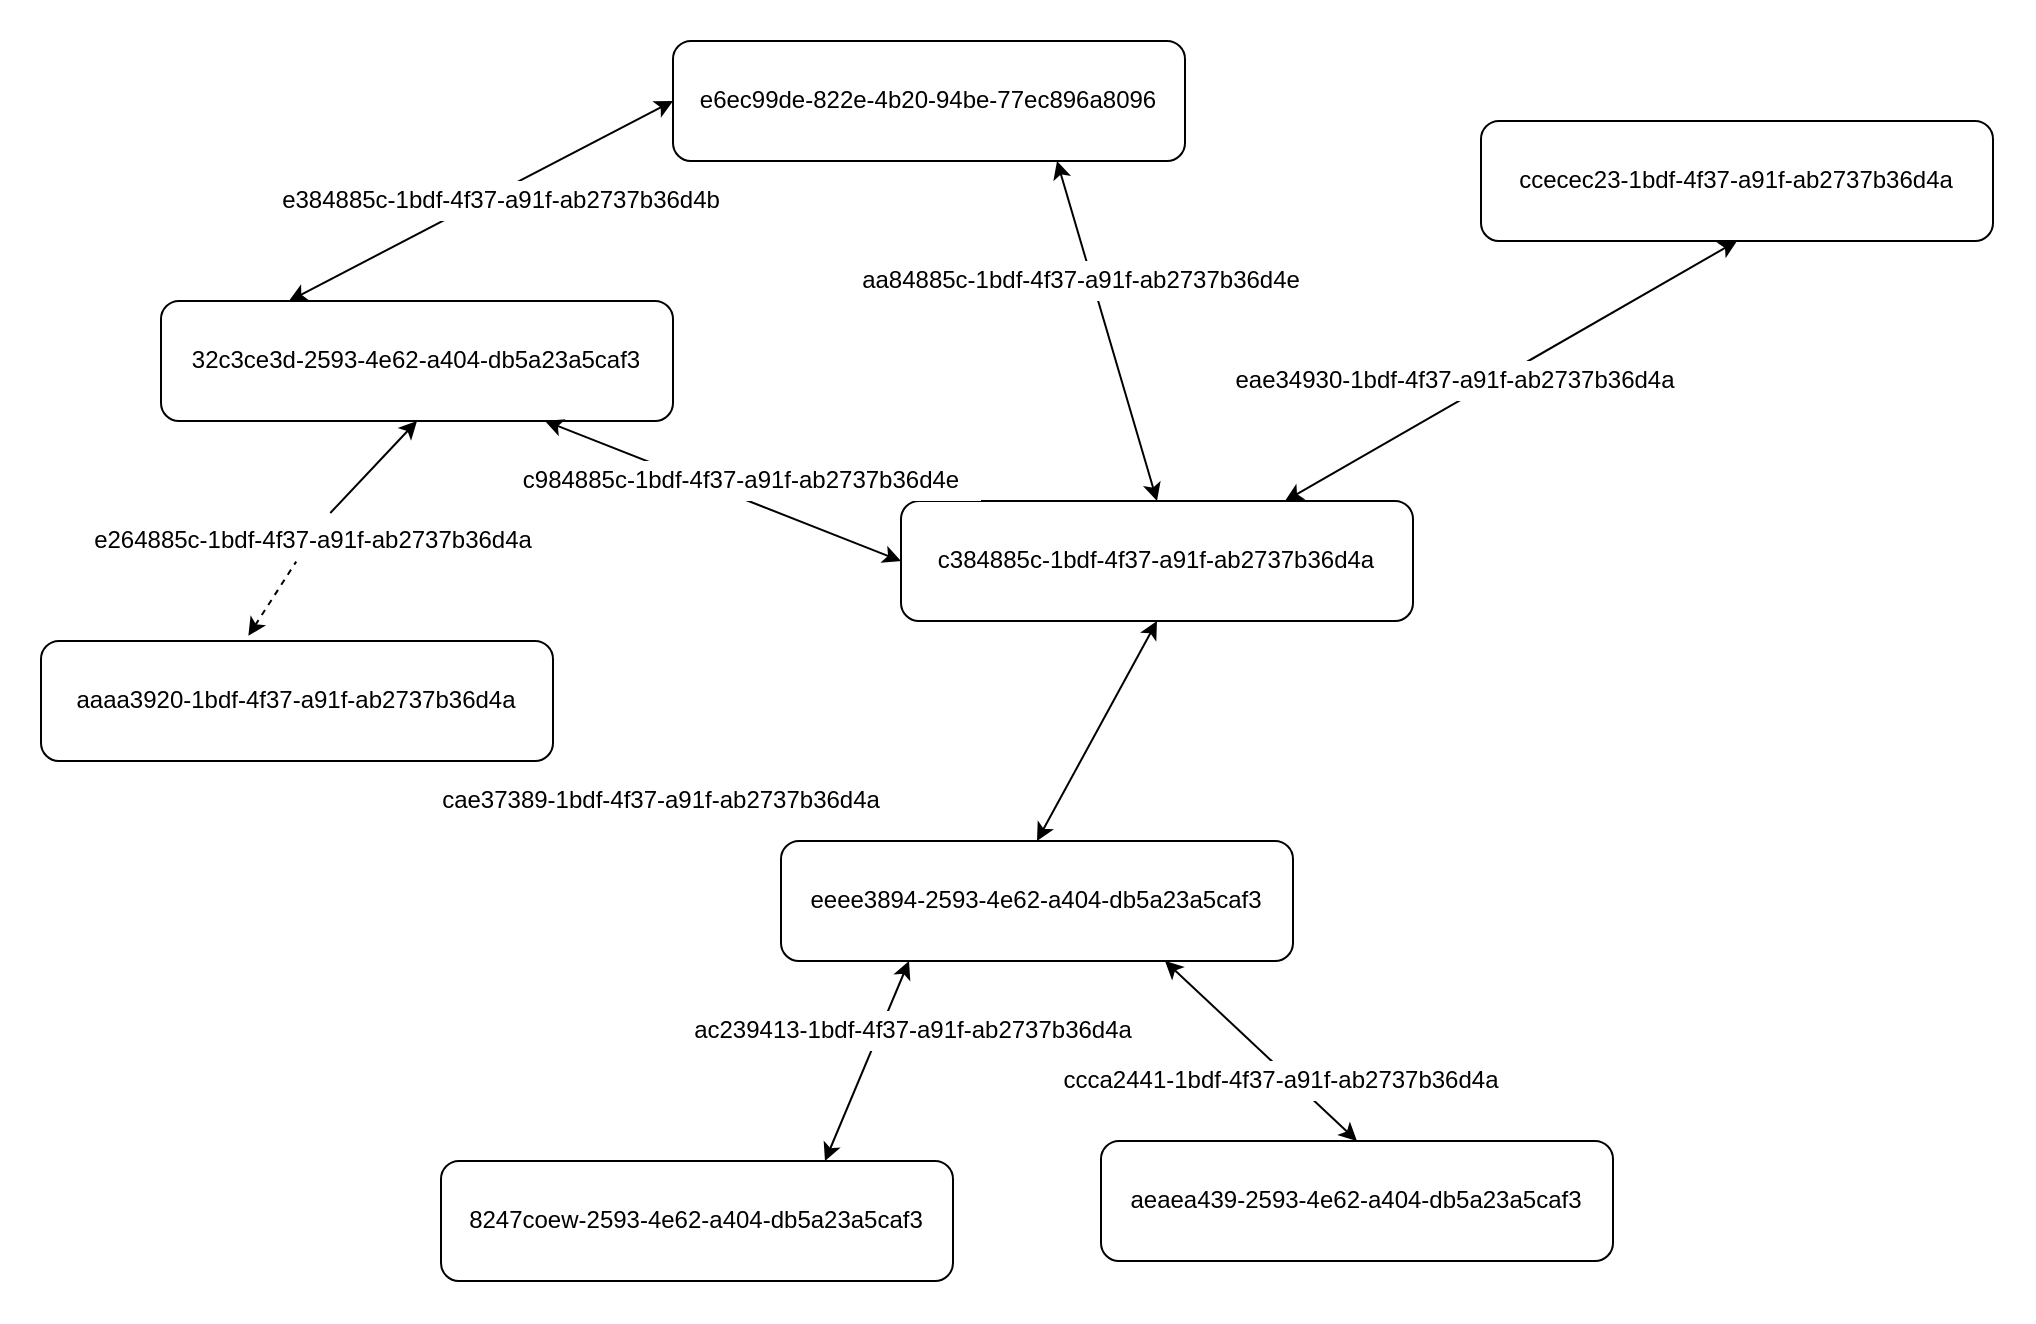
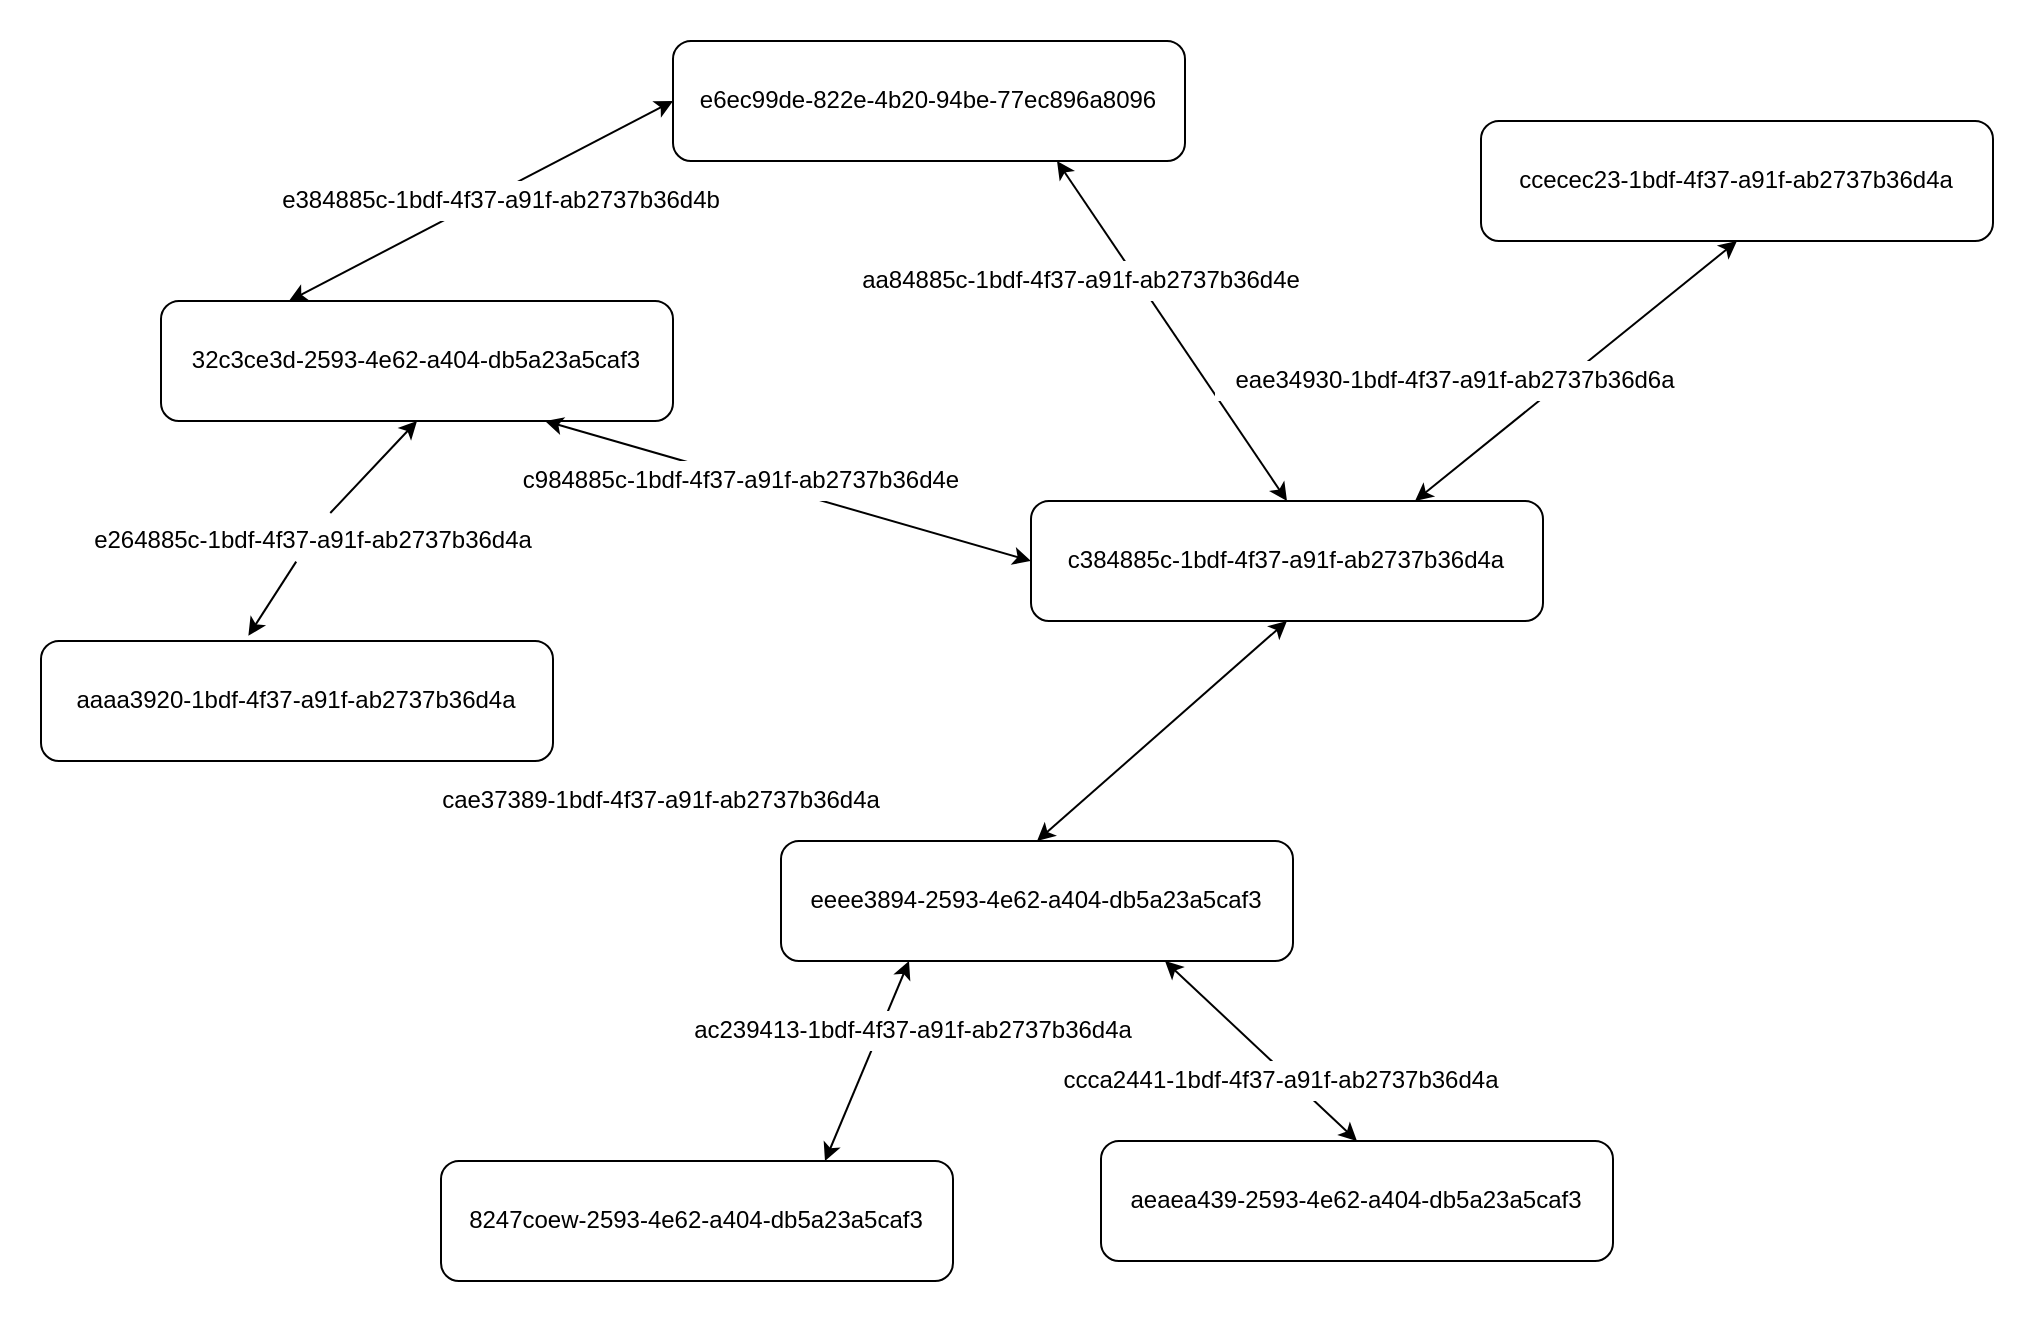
node "eae34930-1bdf-4f37-a91f-ab2737b36d4a": label "eae34930-1bdf-4f37-a91f-ab2737b36d4a" -> "eae34930-1bdf-4f37-a91f-ab2737b36d6a"
node "c384885c-1bdf-4f37-a91f-ab2737b36d4a": moved (1157, 561) -> (1287, 561)
edge "e264885c-1bdf-4f37-a91f-ab2737b36d4a" -> "aaaa3920-1bdf-4f37-a91f-ab2737b36d4a": style dashed -> solid
